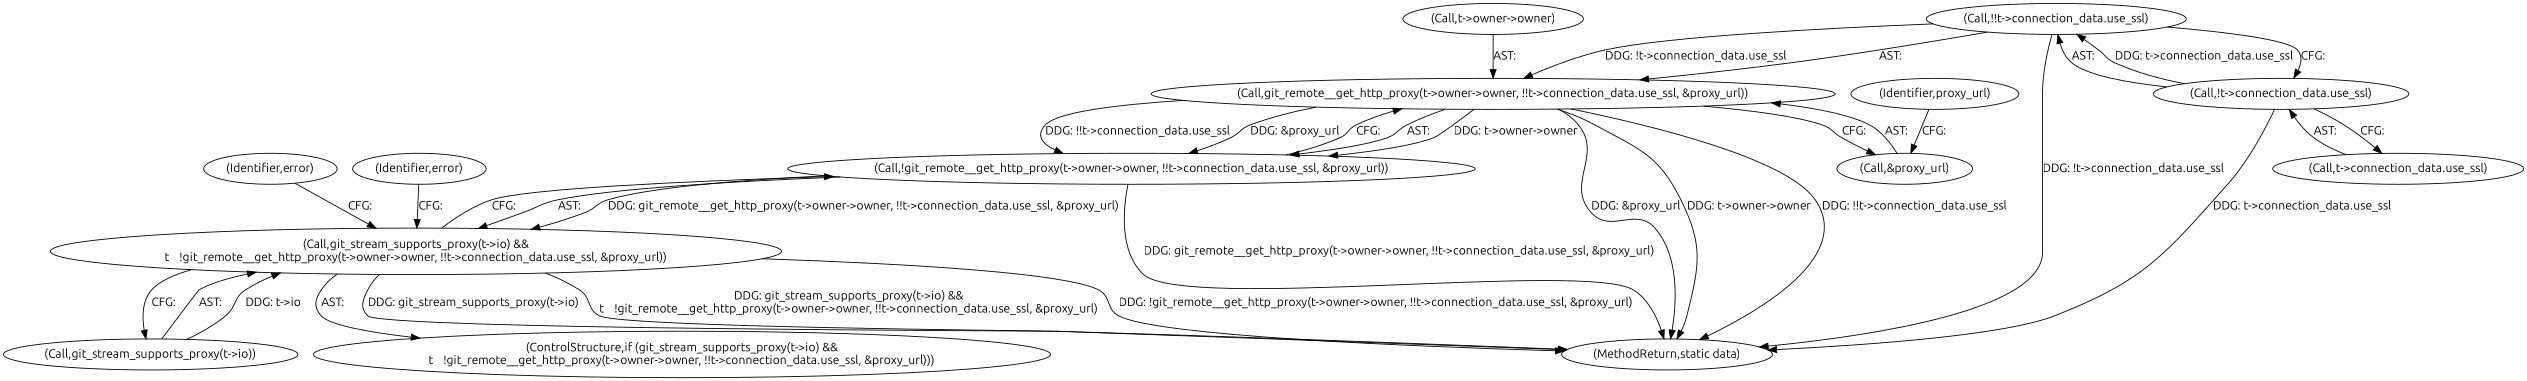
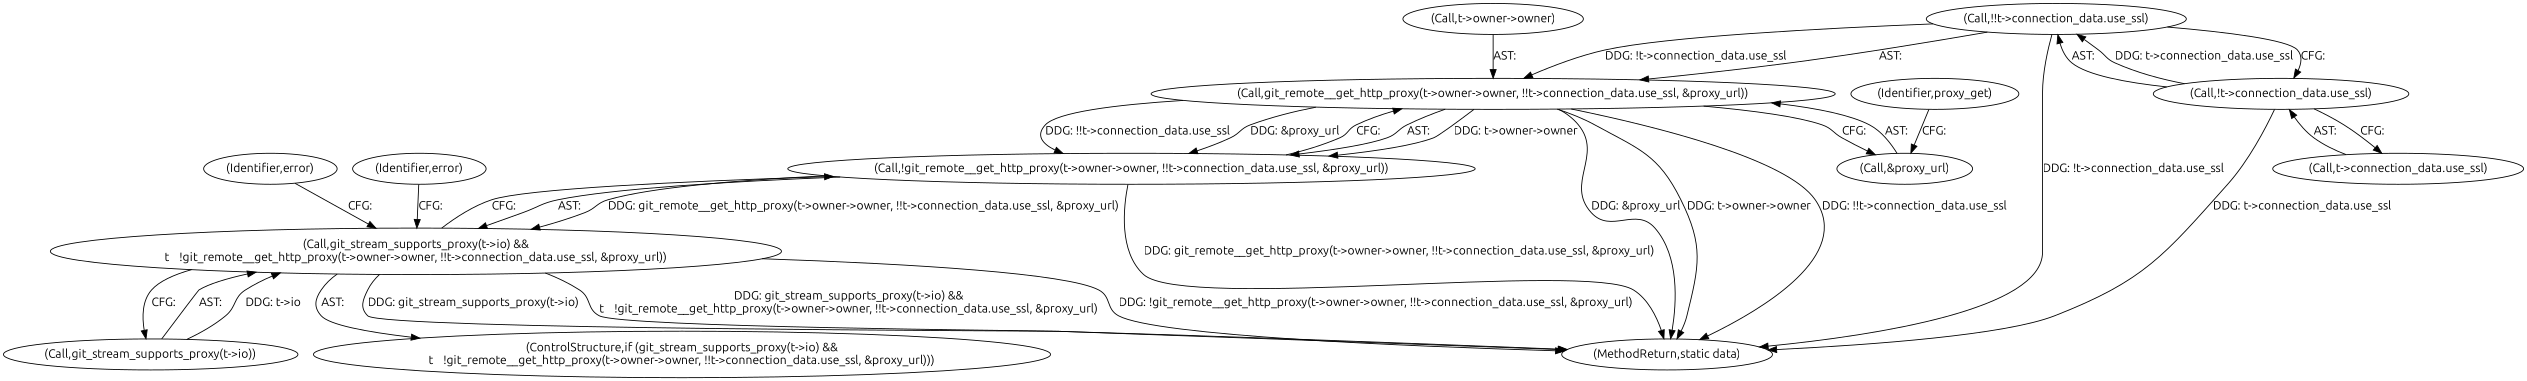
node "(Identifier,proxy_url)": label "(Identifier,proxy_url)" -> "(Identifier,proxy_get)"
